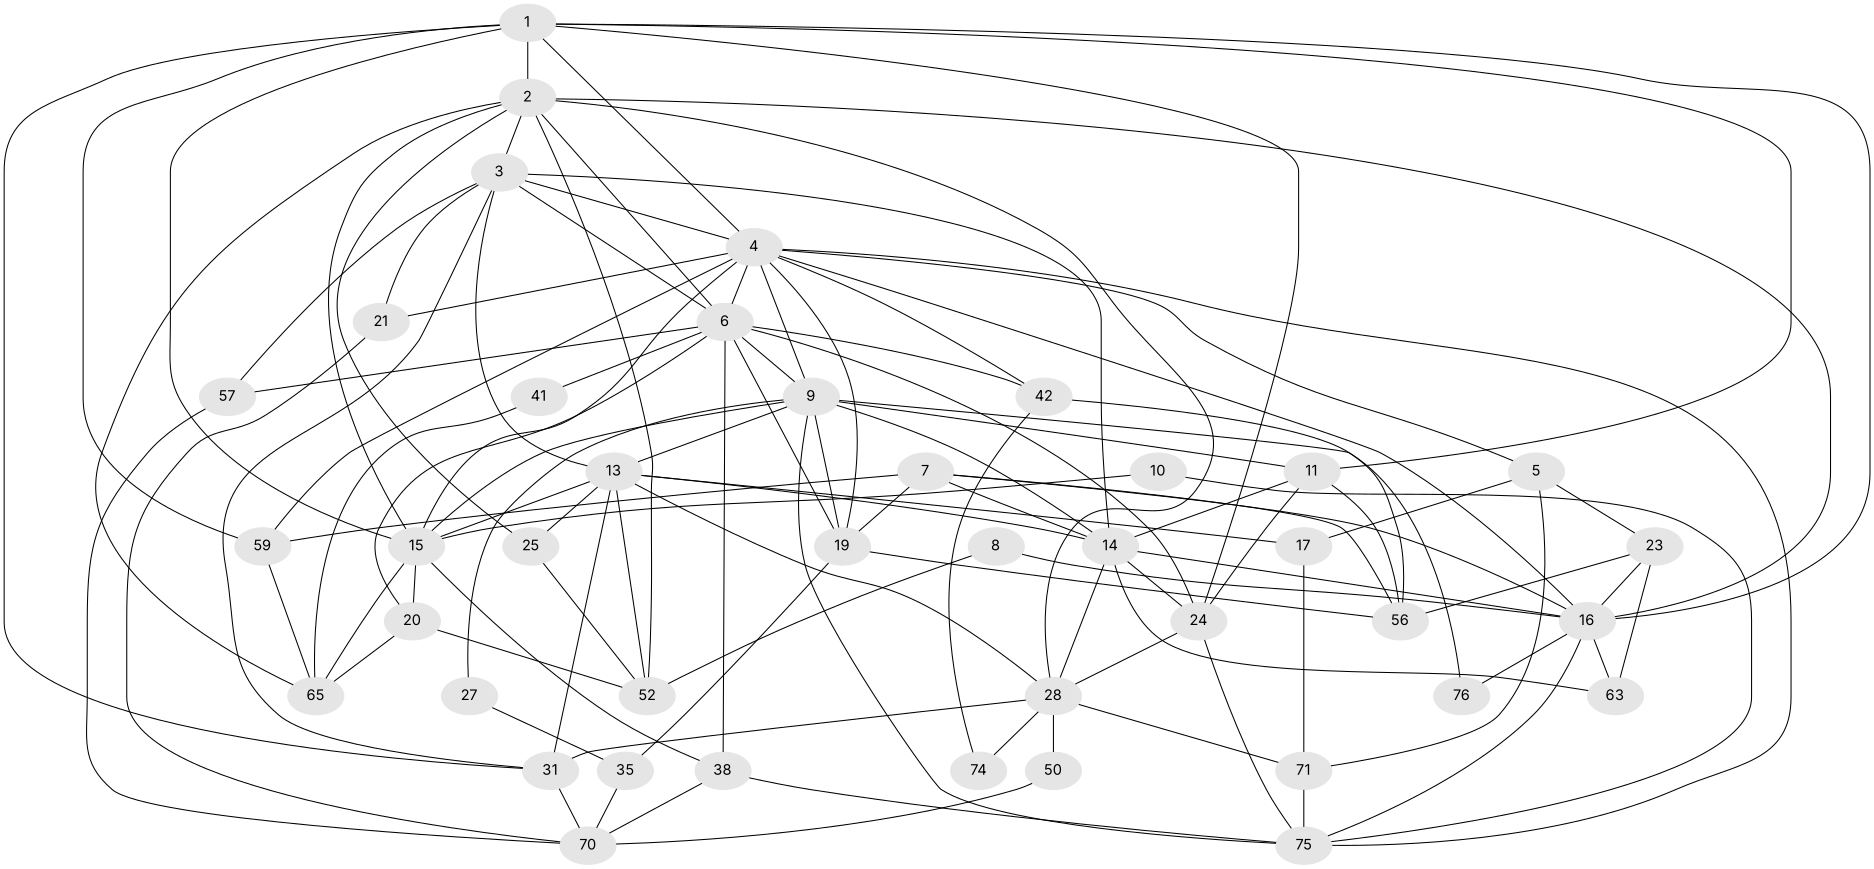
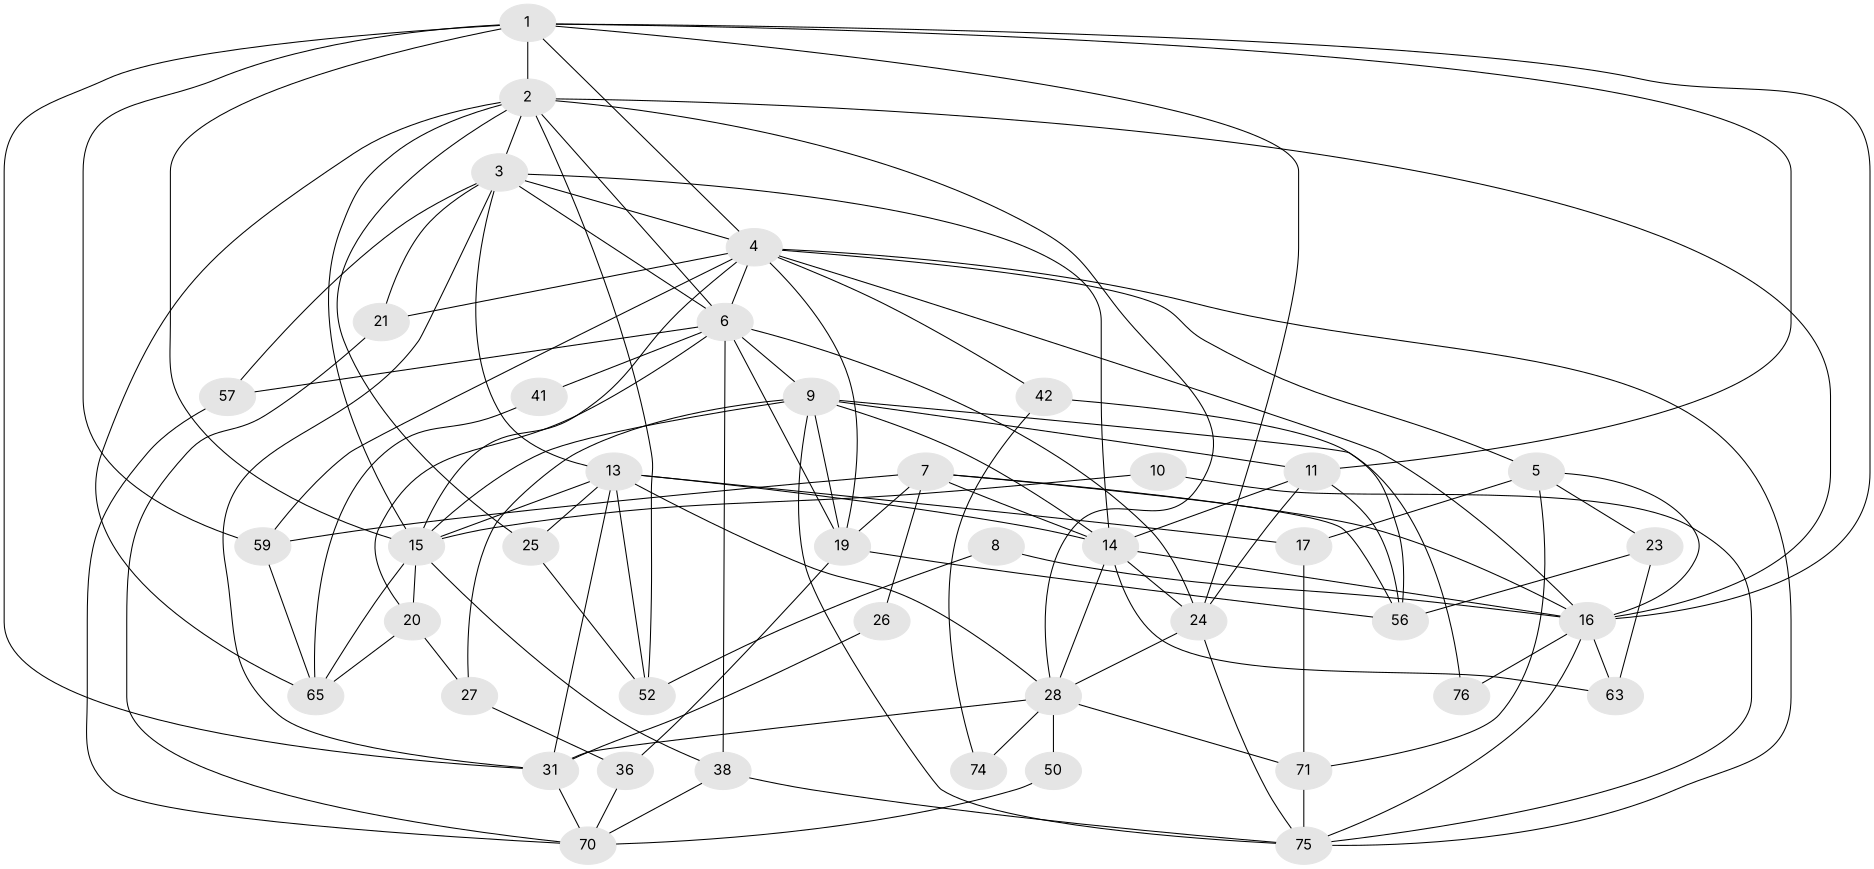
edge "4" -- "9": removed
edge "6" -- "42": removed
edge "9" -- "13": removed
edge "23" -- "16": now "5" -- "16"
node "26": added
edge "20" -- "52": now "20" -- "27"
node "35": label "35" -> "36"
